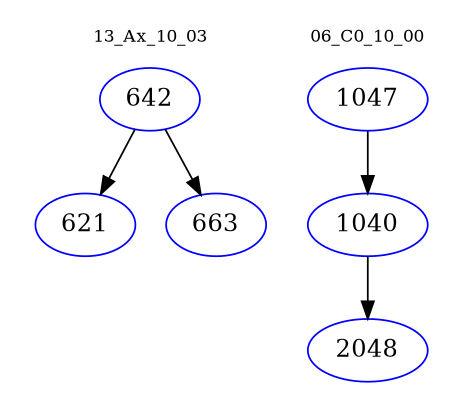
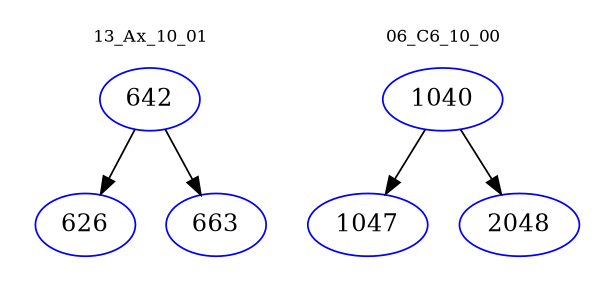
cluster "13_Ax_10_03": label "13_Ax_10_03" -> "13_Ax_10_01"
cluster "06_C0_10_00": label "06_C0_10_00" -> "06_C6_10_00"
edge "1047" -> "1040": reversed
node "621": label "621" -> "626"
